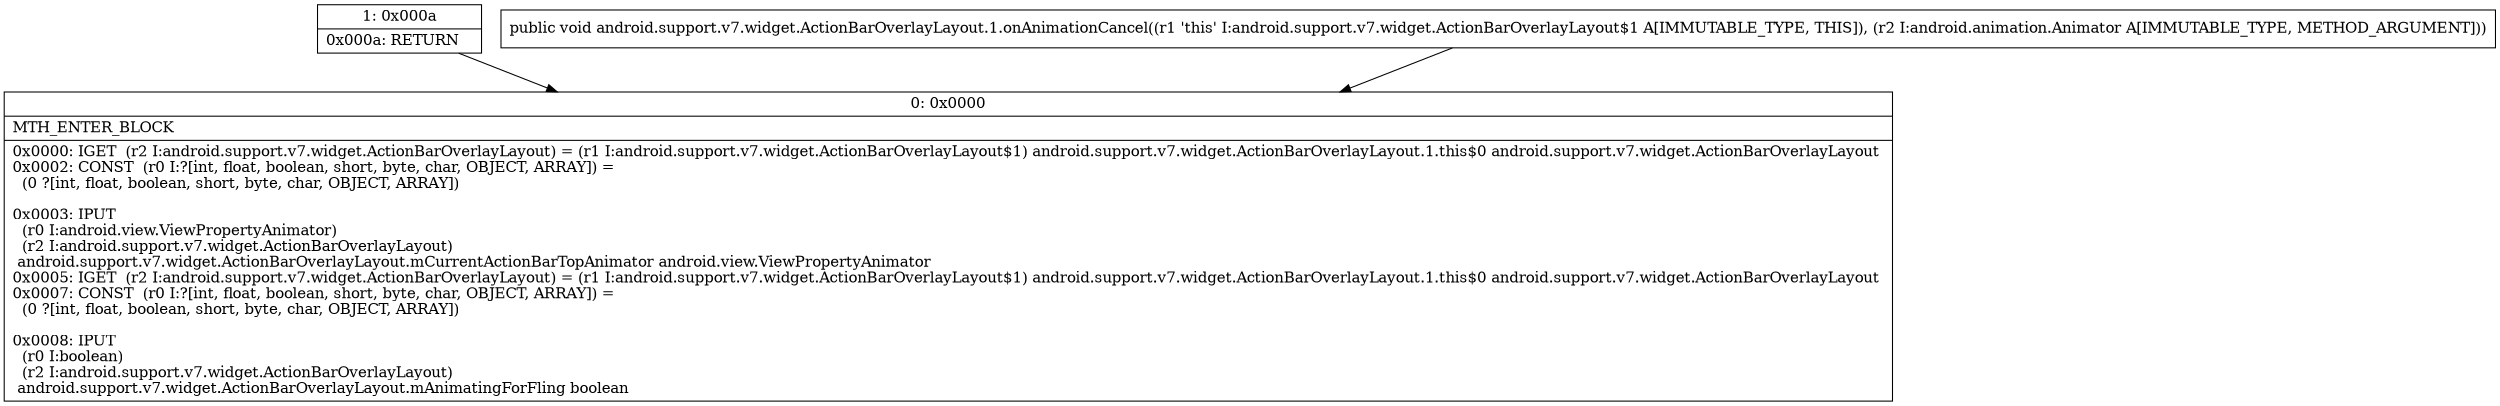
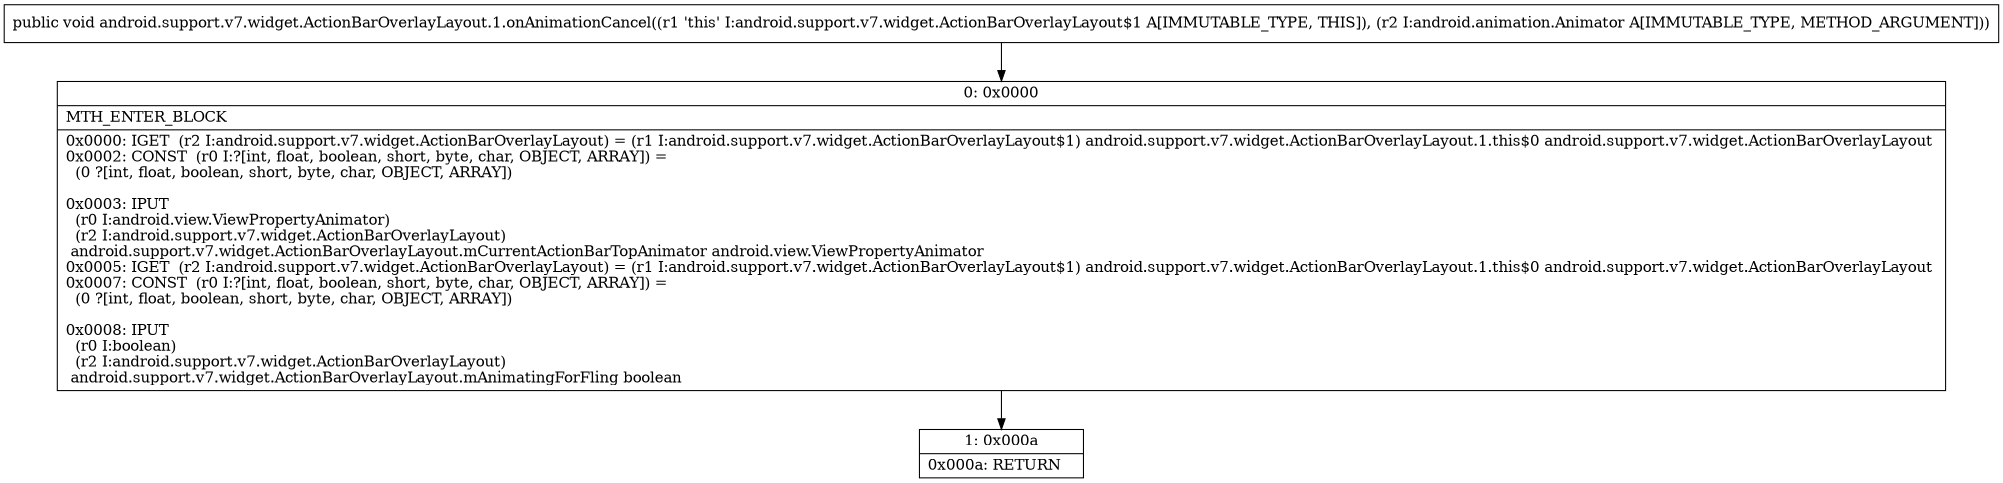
edge "1: 0x000a" -> "0: 0x0000": reversed
